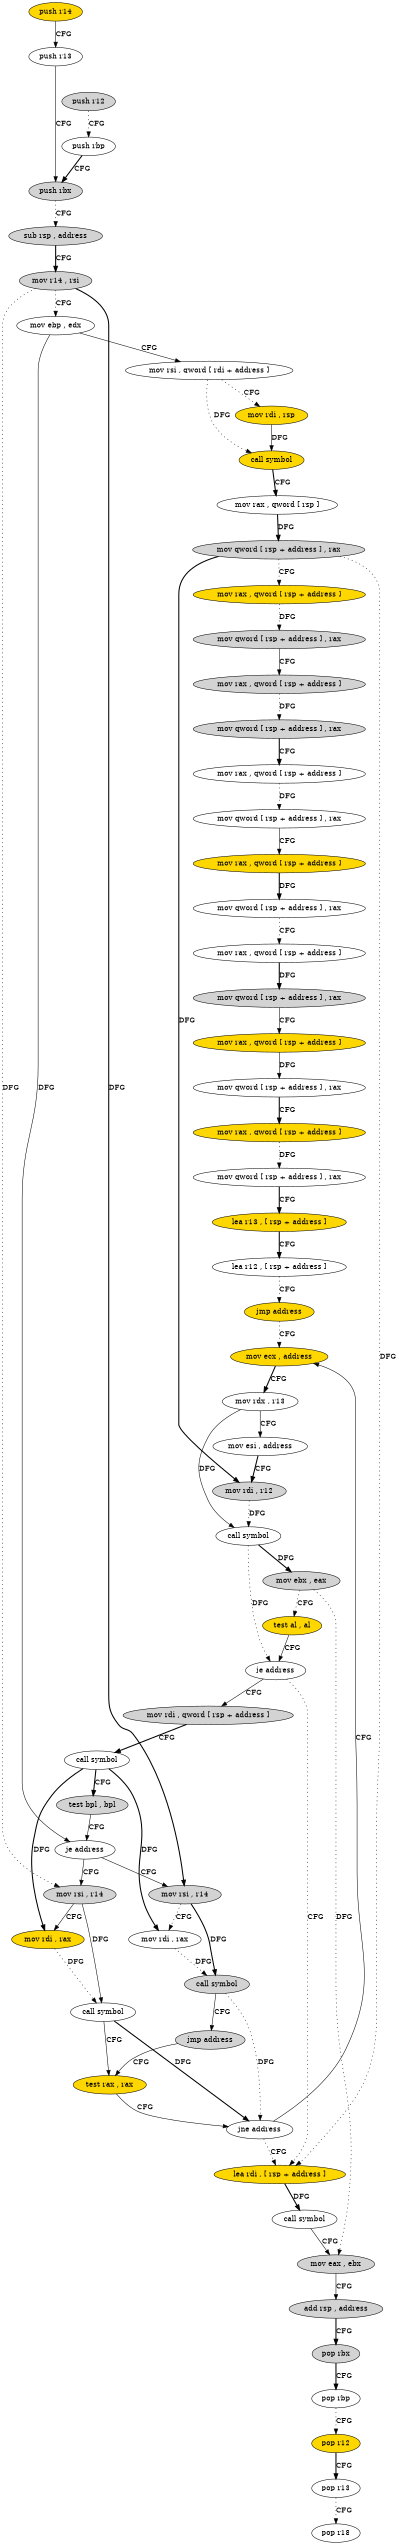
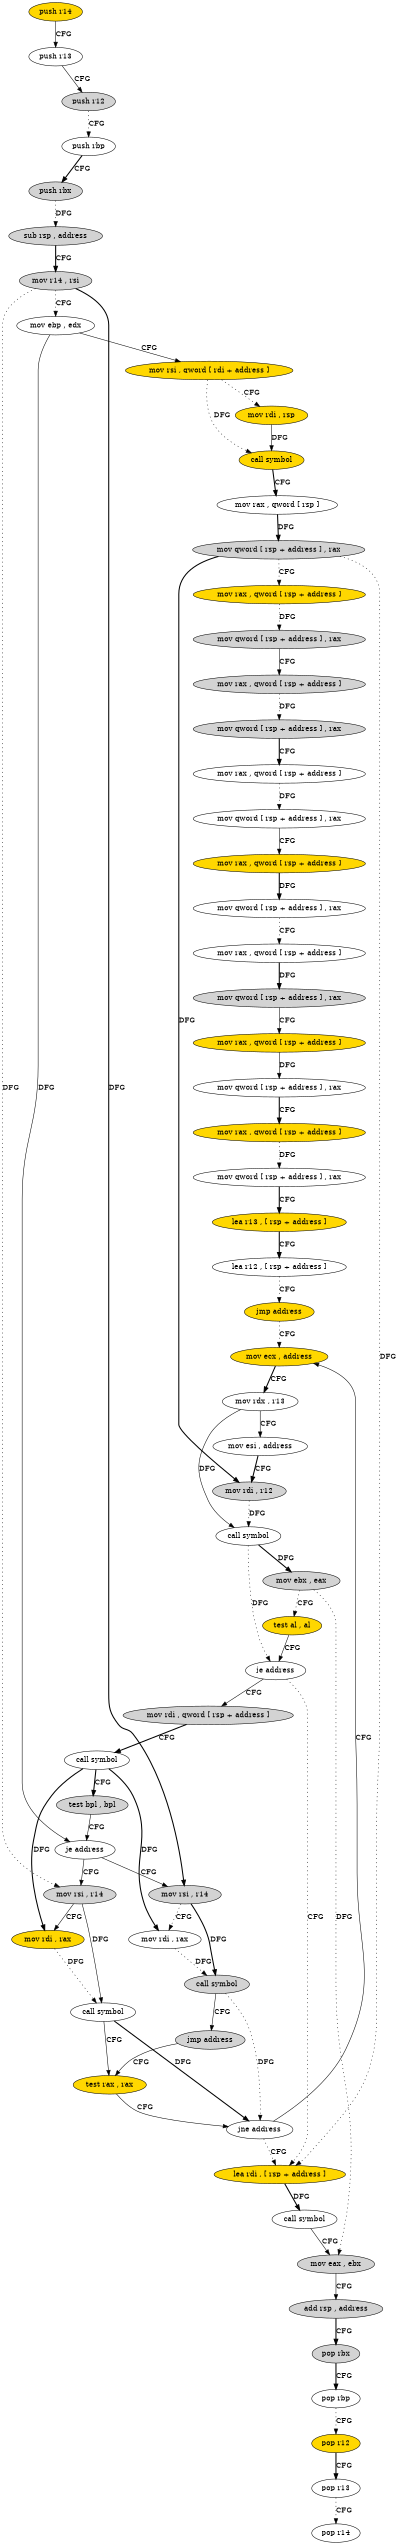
edge "push r13" -> "push rbx": now "push r13" -> "push r12"
edge "push rbx" -> "sub rsp , address": label "CFG" -> "DFG"
node "mov rsi , qword [ rdi + address ]": fillcolor white -> gold
node "pop r18": label "pop r18" -> "pop r14"
